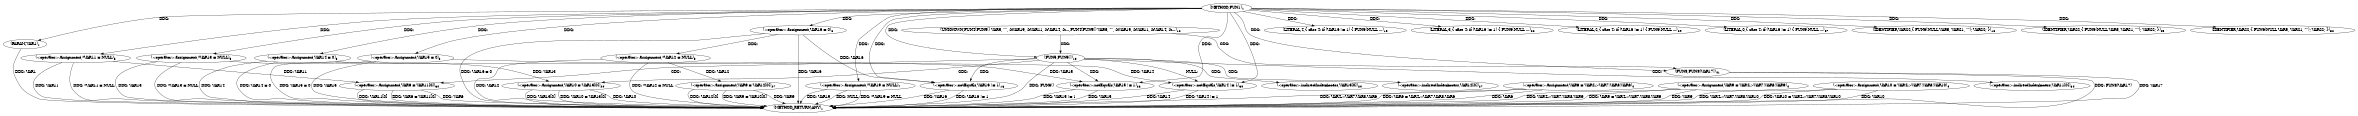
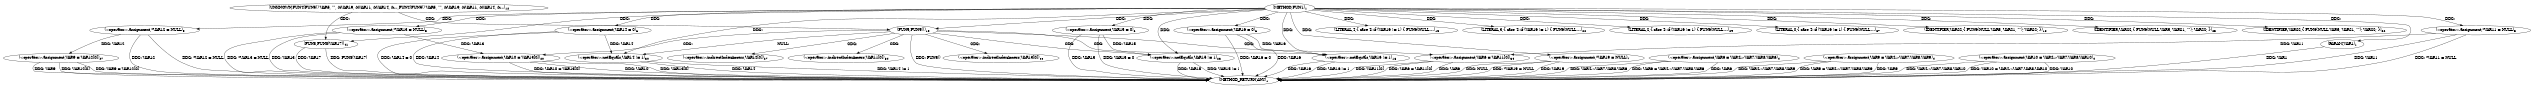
edge "(<operator>.assignment,VAR16 = 0)" -> "(<operator>.assignment,*VAR12 = NULL)": now "(METHOD,FUN1)" -> "(<operator>.assignment,*VAR12 = NULL)"
